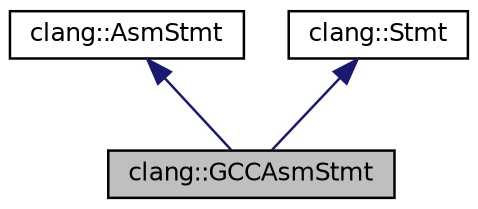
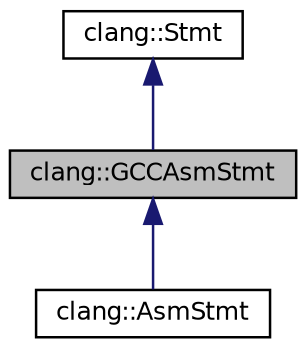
edge "clang::GCCAsmStmt" -> "clang::AsmStmt": reversed
